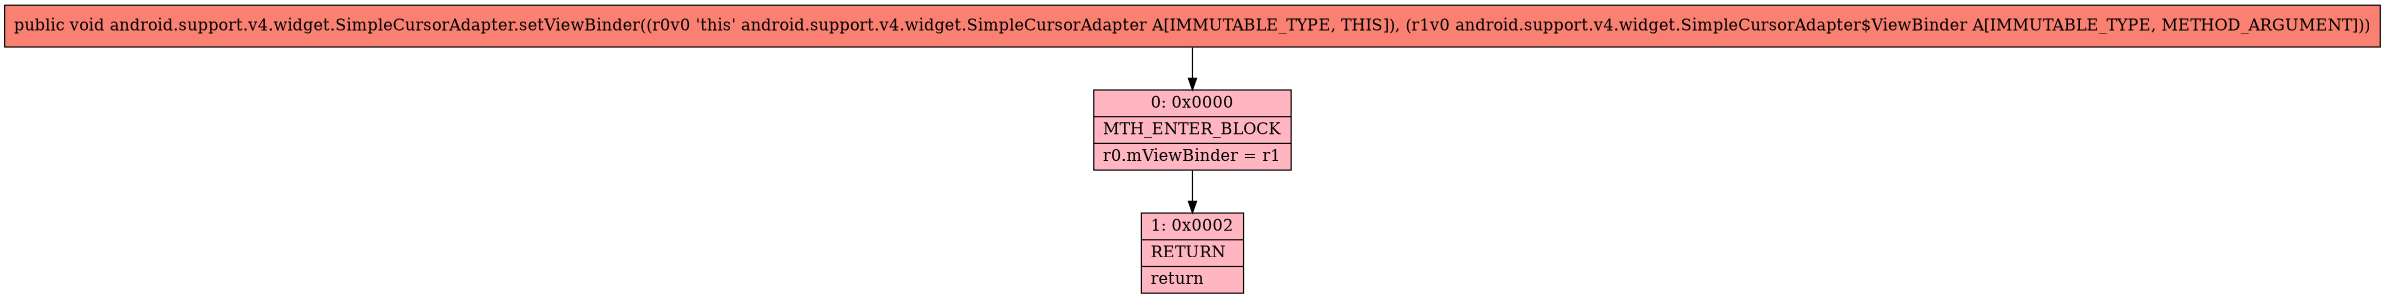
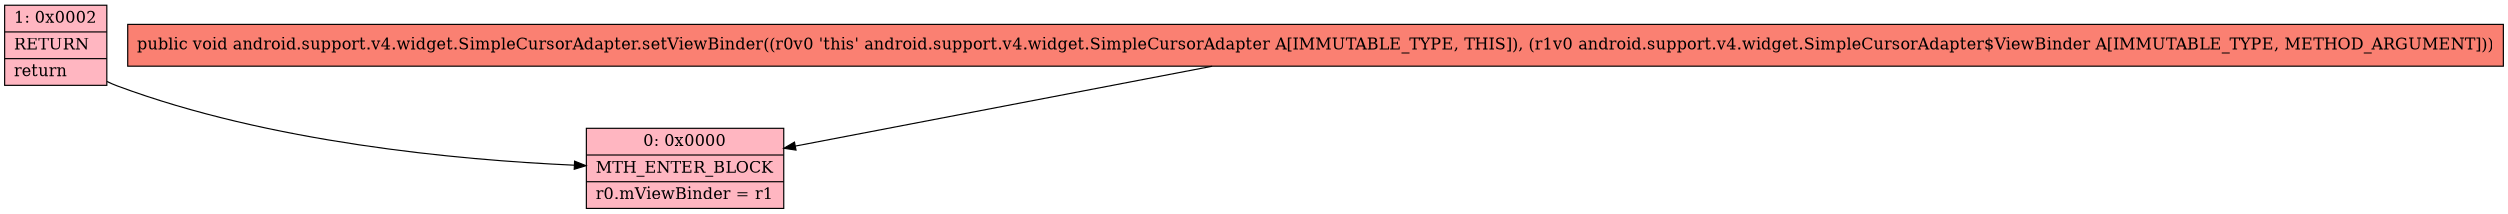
edge "0: 0x0000" -> "1: 0x0002": reversed
